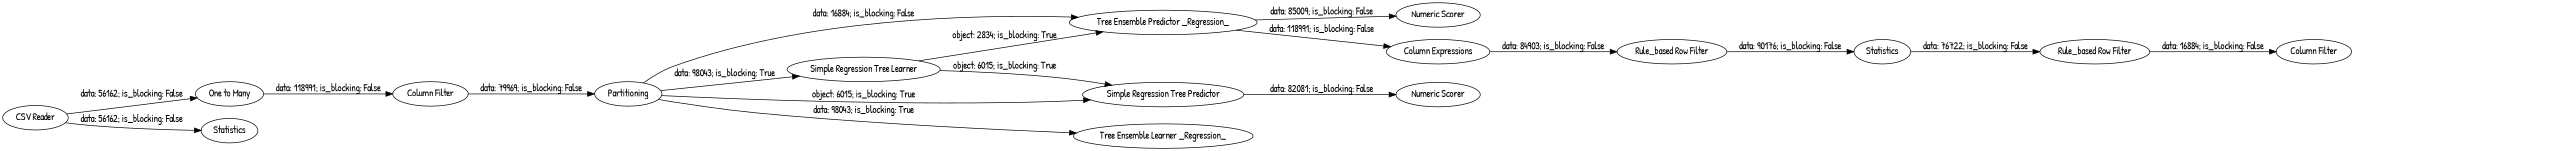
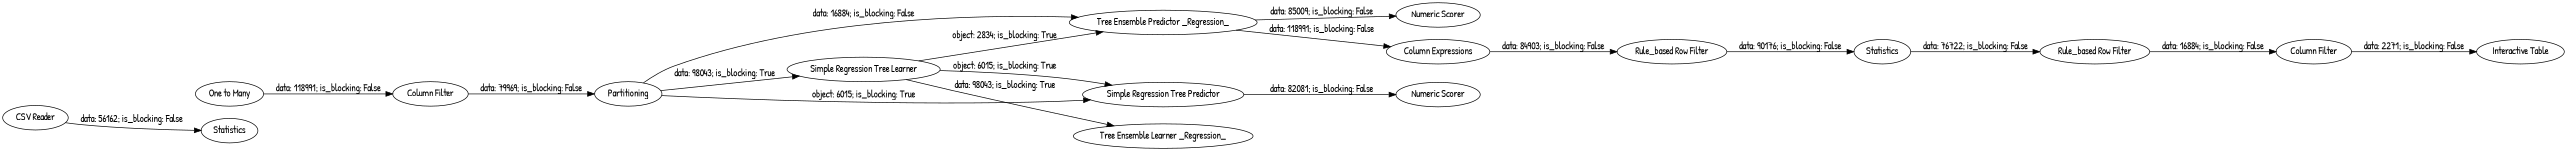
node "Interactive Table": added
edge "CSV Reader" -> "One to Many": removed, label "data: 56162; is_blocking: False"
edge "Partitioning" -> "Tree Ensemble Learner _Regression_": now "Simple Regression Tree Learner" -> "Tree Ensemble Learner _Regression_"
